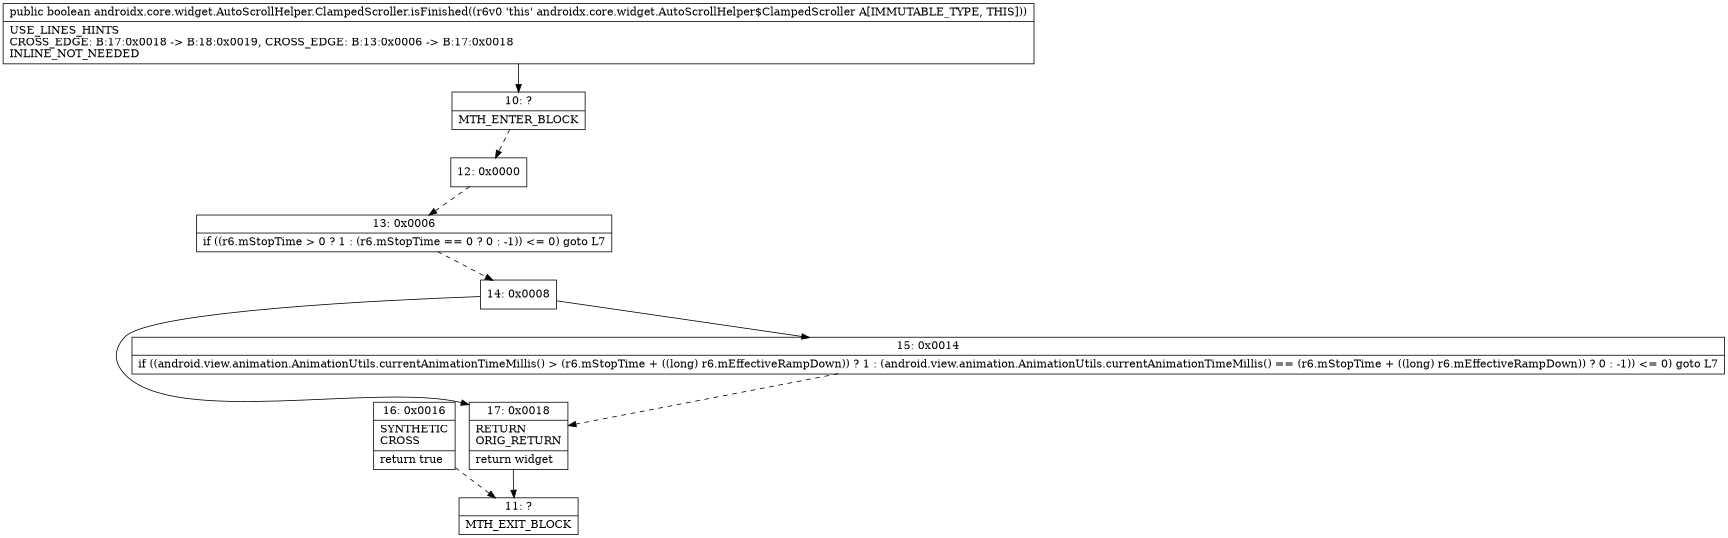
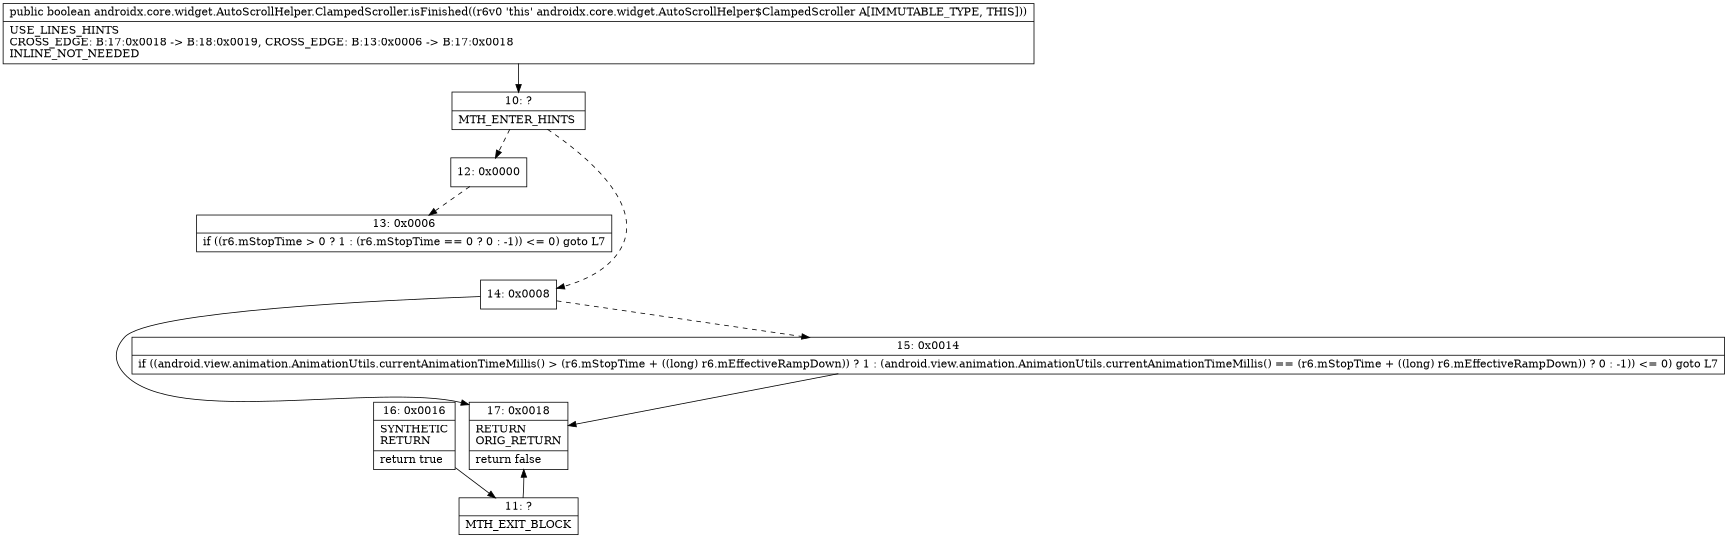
node "10: ?": text "MTH_ENTER_BLOCK" -> "MTH_ENTER_HINTS"
edge "13: 0x0006" -> "14: 0x0008": now "10: ?" -> "14: 0x0008"
edge "14: 0x0008" -> "15: 0x0014": style solid -> dashed
edge "15: 0x0014" -> "17: 0x0018": style dashed -> solid
node "16: 0x0016": text "CROSS" -> "RETURN"
node "17: 0x0018": text "return widget" -> "return false"
edge "16: 0x0016" -> "11: ?": style dashed -> solid
edge "17: 0x0018" -> "11: ?": reversed
